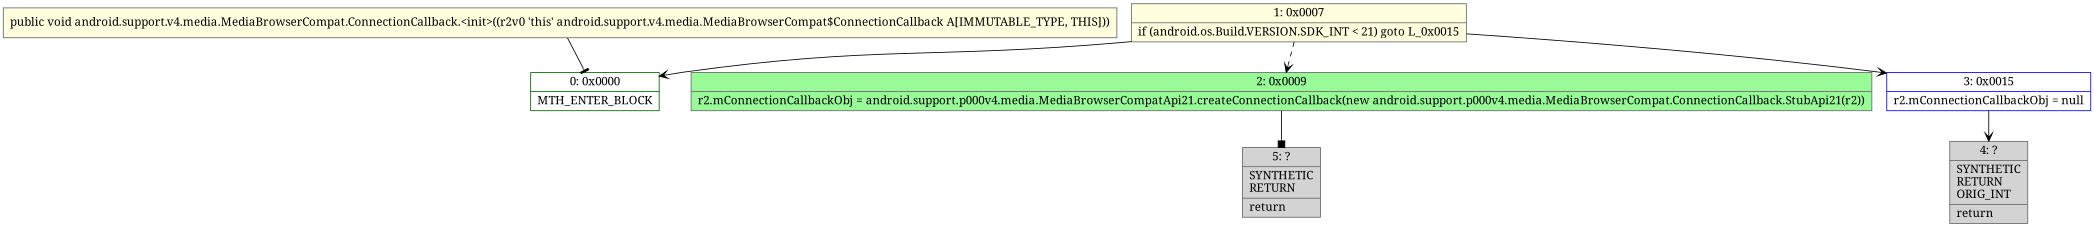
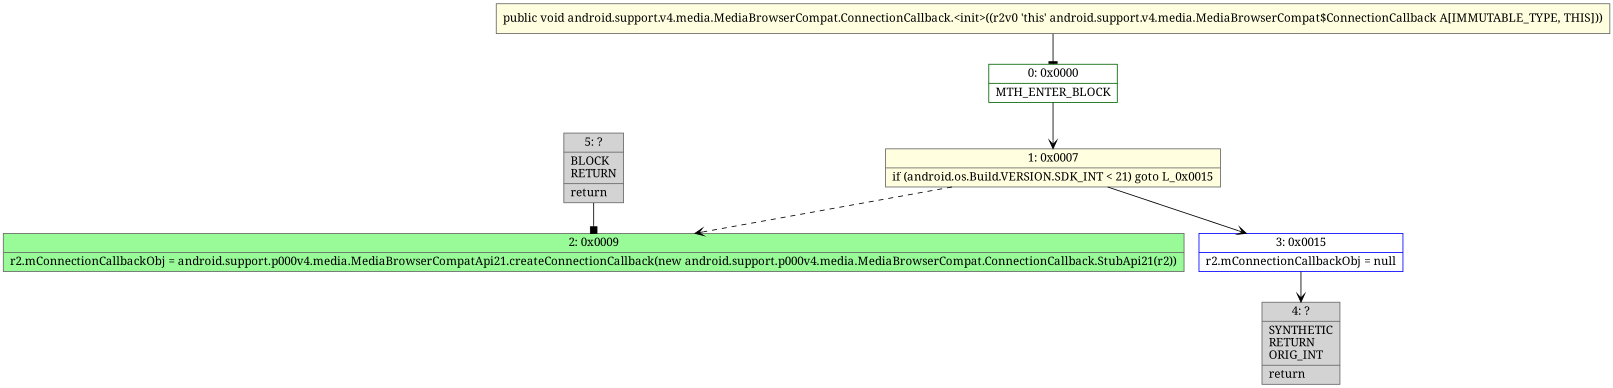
edge "1: 0x0007" -> "0: 0x0000": reversed
edge "2: 0x0009" -> "5: ?": reversed
node "5: ?": text "SYNTHETIC" -> "BLOCK"
